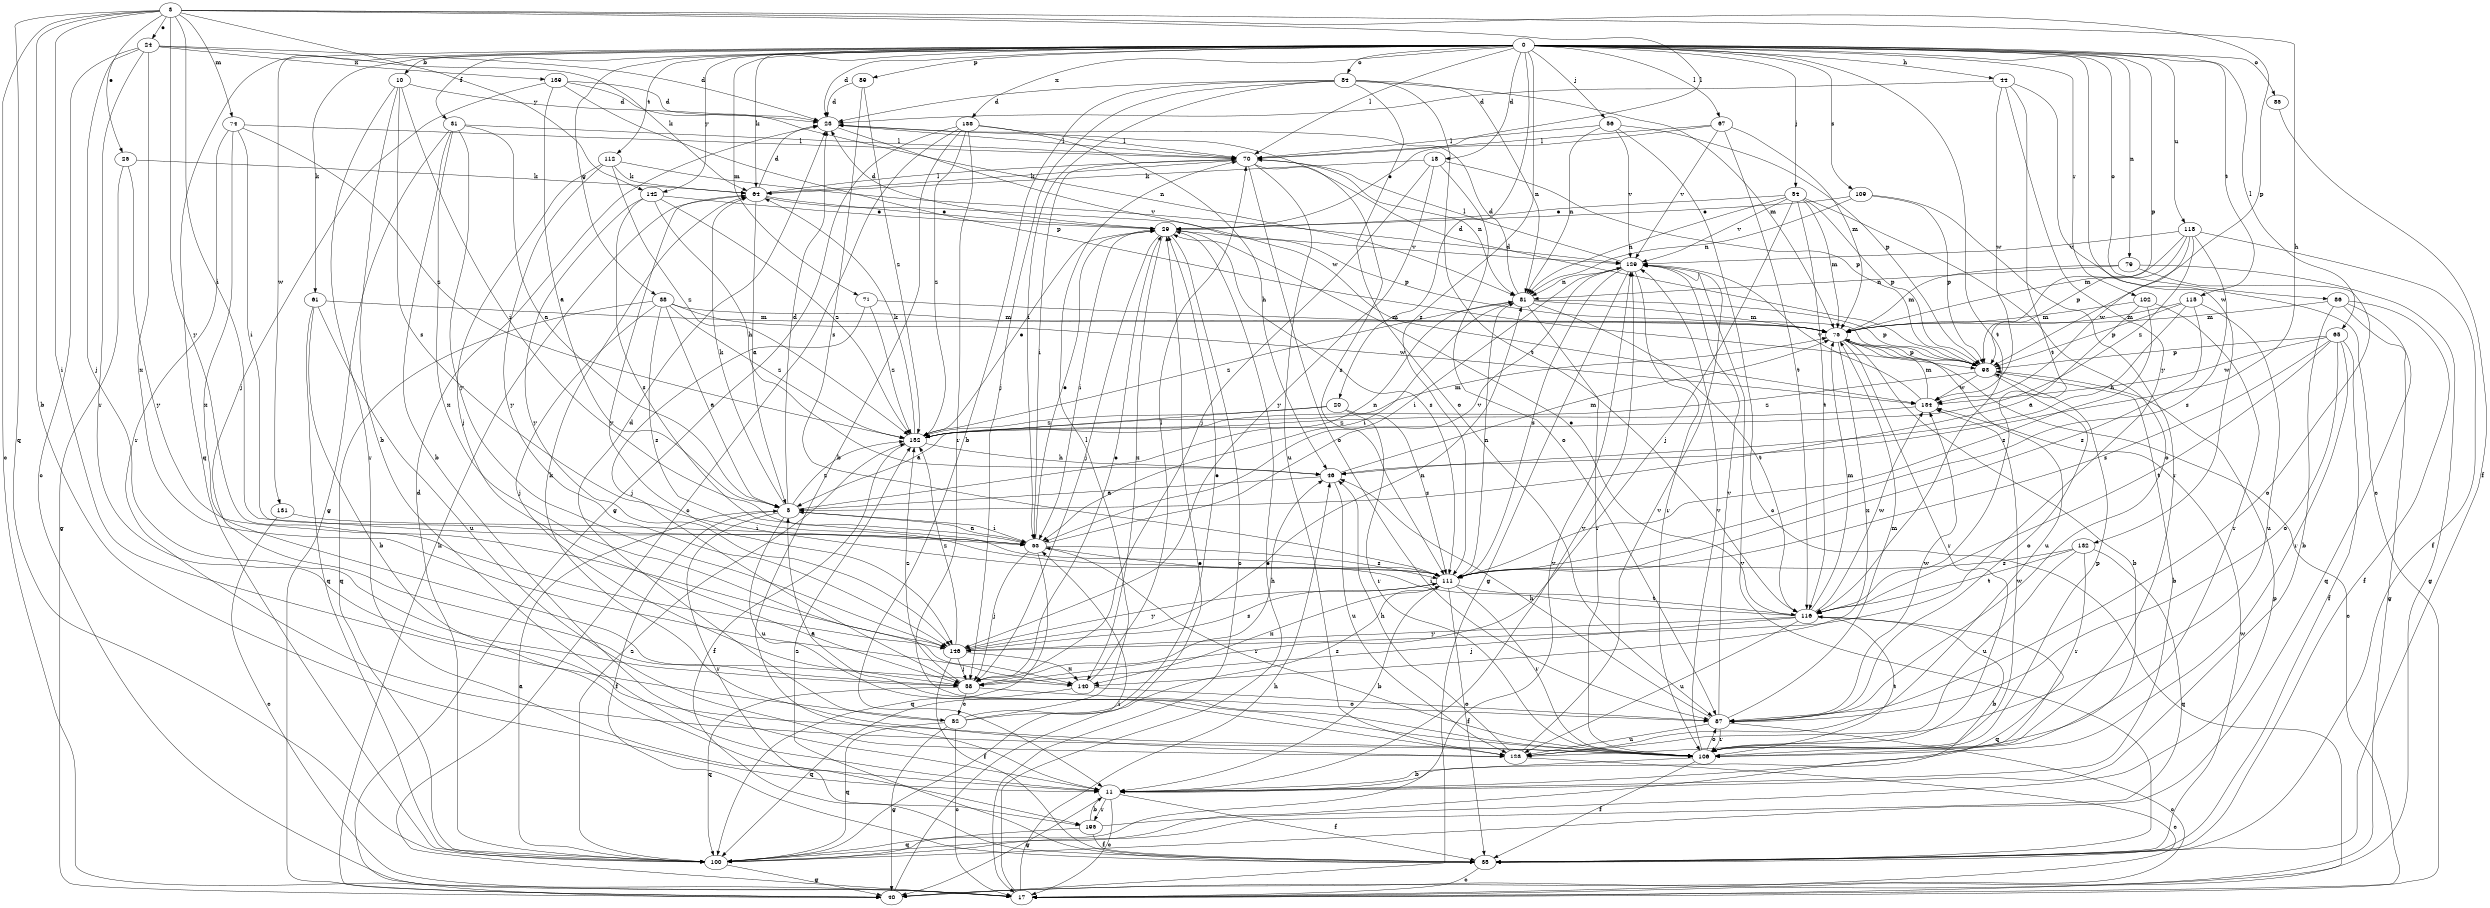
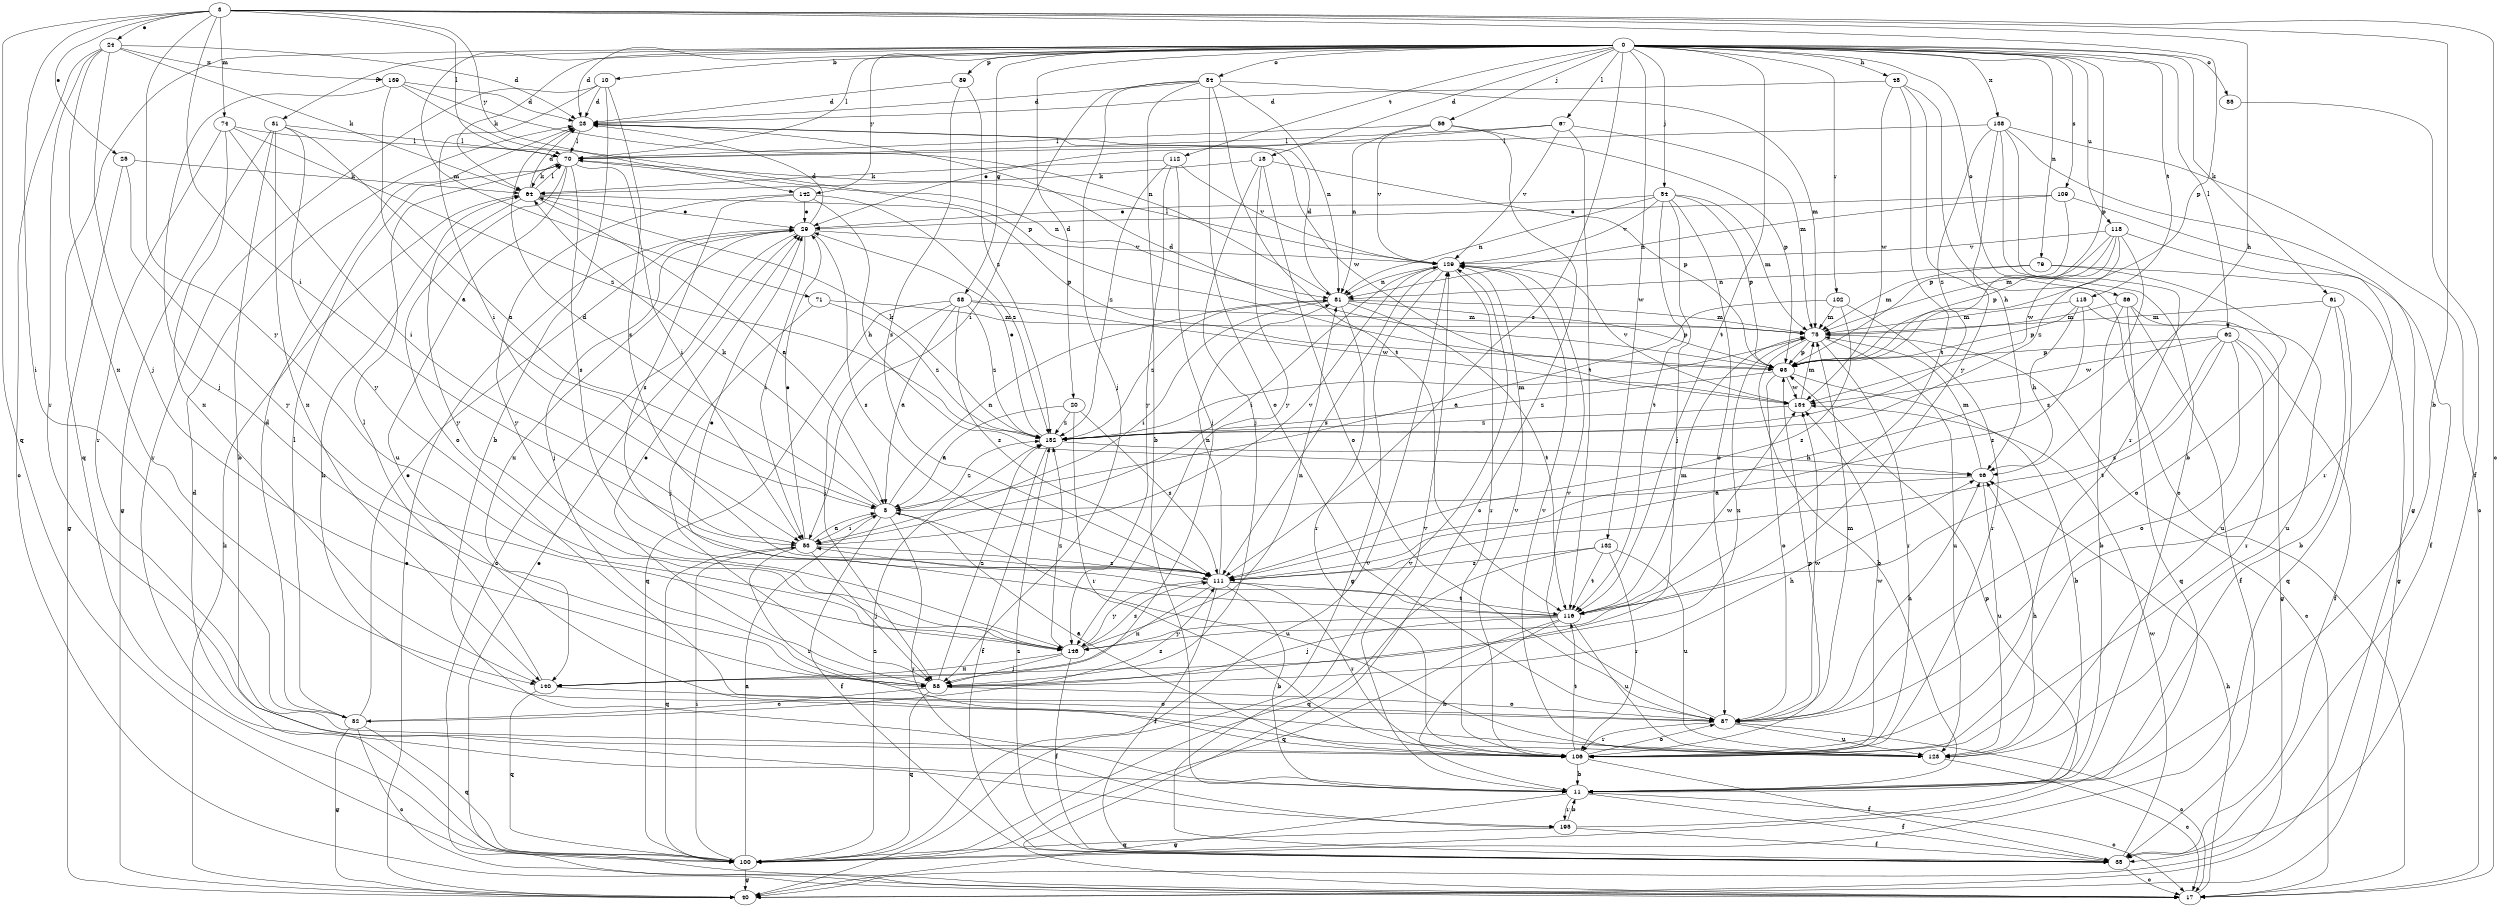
node "44": label "44" -> "48"
node "65": label "65" -> "62"
node "131": removed
